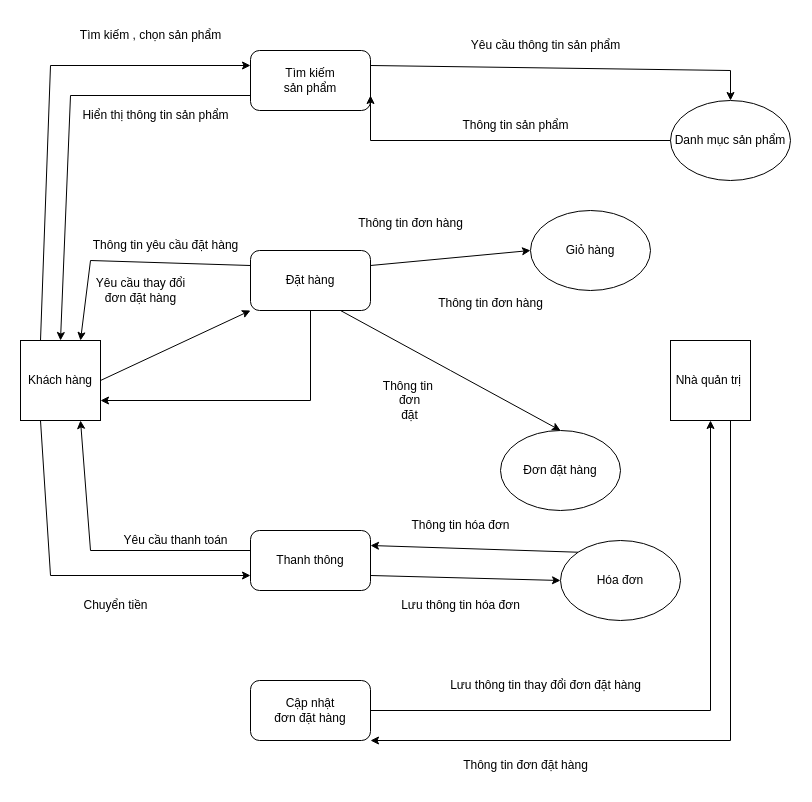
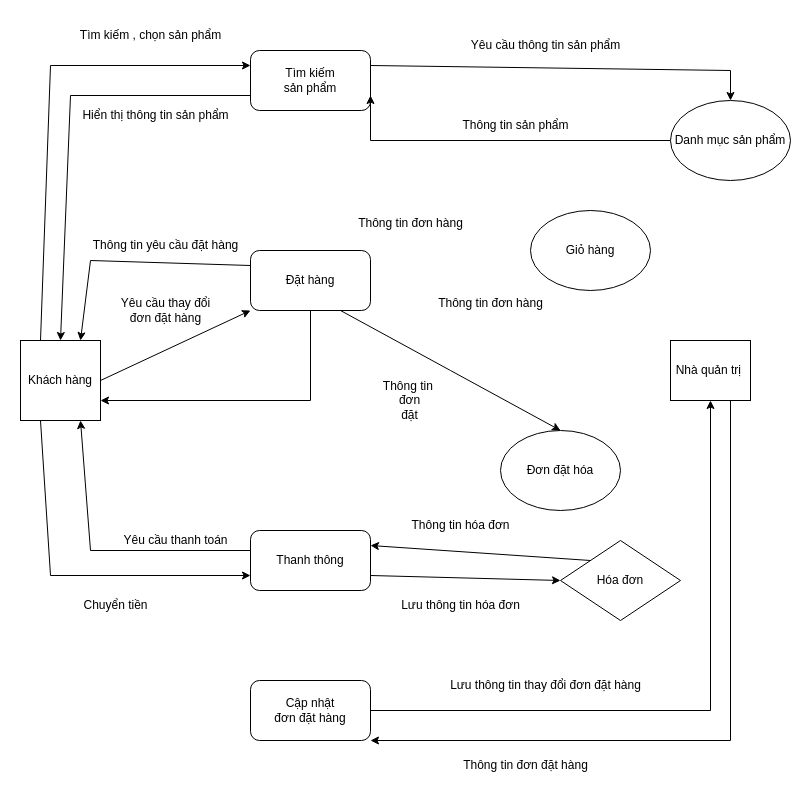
edge "Đặt hàng" -> "Giỏ hàng": removed
node "Yêu cầu thay đổi đơn đặt hàng": moved (141, 291) -> (166, 311)
node "Nhà quản trị": size 80x80 -> 80x60
node "Đơn đặt hàng": label "Đơn đặt hàng" -> "Đơn đặt hóa"
node "Hóa đơn": shape ellipse -> diamond
